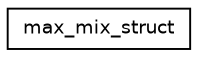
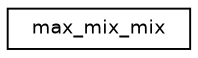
node "max_mix_struct": label "max_mix_struct" -> "max_mix_mix"
